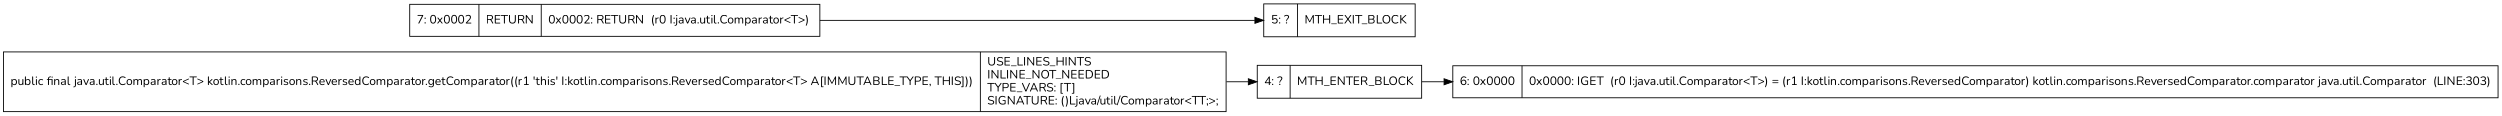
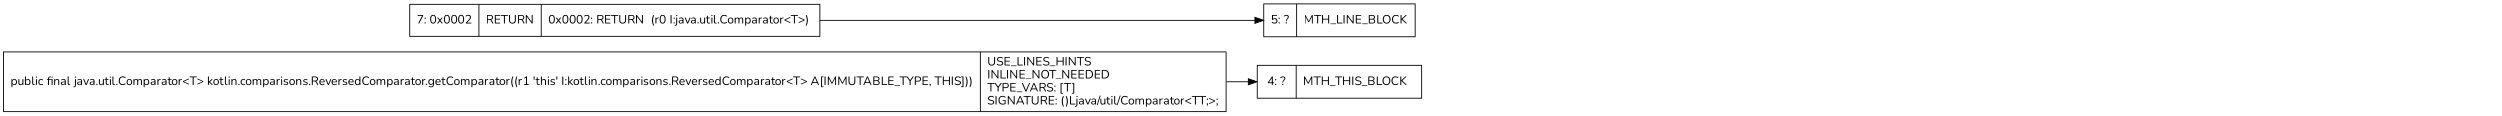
node "5: ?": text "MTH_EXIT_BLOCK" -> "MTH_LINE_BLOCK"
node "4: ?": text "MTH_ENTER_BLOCK" -> "MTH_THIS_BLOCK"
node "6: 0x0000": removed
